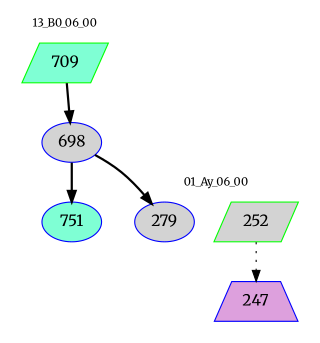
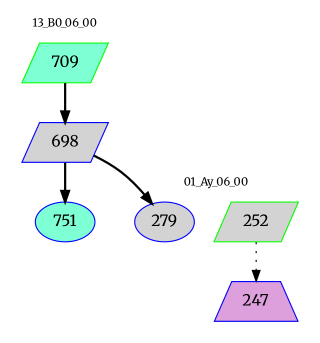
node "698": shape ellipse -> parallelogram
